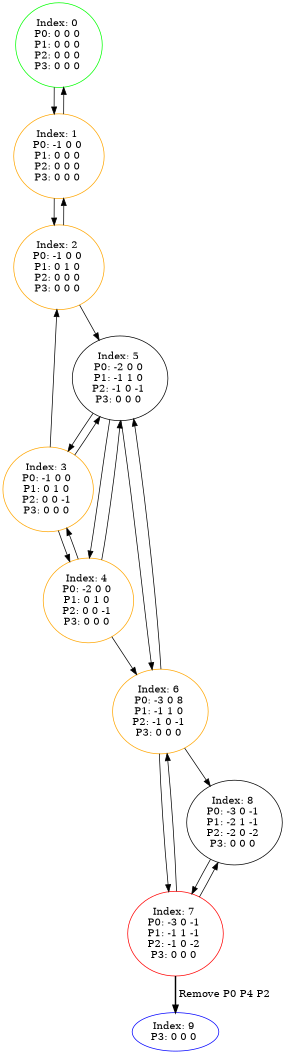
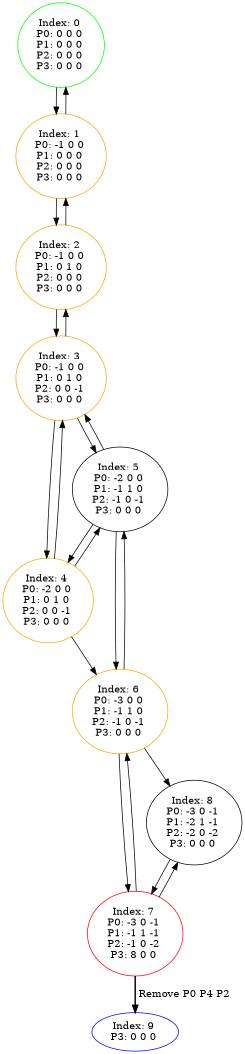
edge "Index: 2 P0: -1 0 0 P1: 0 1 0 P2: 0 0 0 P3: 0 0 0" -> "Index: 5 P0: -2 0 0 P1: -1 1 0 P2: -1 0 -1 P3: 0 0 0": now "Index: 2 P0: -1 0 0 P1: 0 1 0 P2: 0 0 0 P3: 0 0 0" -> "Index: 3 P0: -1 0 0 P1: 0 1 0 P2: 0 0 -1 P3: 0 0 0"
node "Index: 6 P0: -3 0 8 P1: -1 1 0 P2: -1 0 -1 P3: 0 0 0": label "Index: 6 P0: -3 0 8 P1: -1 1 0 P2: -1 0 -1 P3: 0 0 0" -> "Index: 6 P0: -3 0 0 P1: -1 1 0 P2: -1 0 -1 P3: 0 0 0"
node "Index: 7 P0: -3 0 -1 P1: -1 1 -1 P2: -1 0 -2 P3: 0 0 0": label "Index: 7 P0: -3 0 -1 P1: -1 1 -1 P2: -1 0 -2 P3: 0 0 0" -> "Index: 7 P0: -3 0 -1 P1: -1 1 -1 P2: -1 0 -2 P3: 8 0 0"
